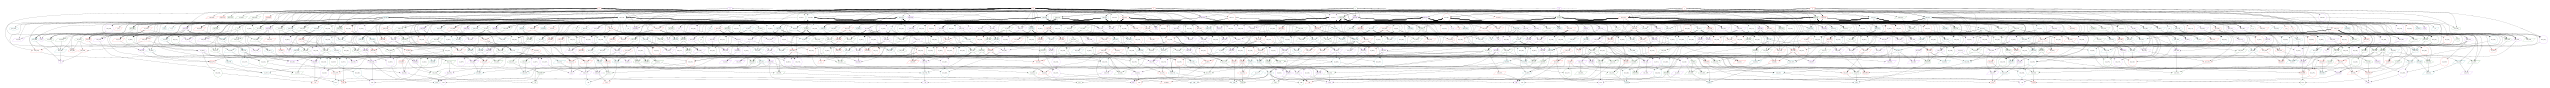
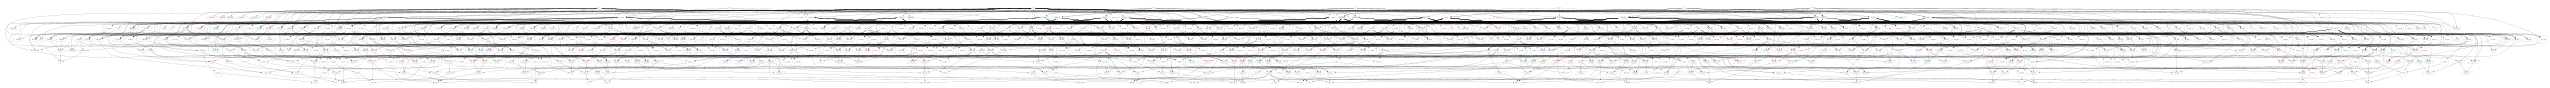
node "new_n488_": removed
